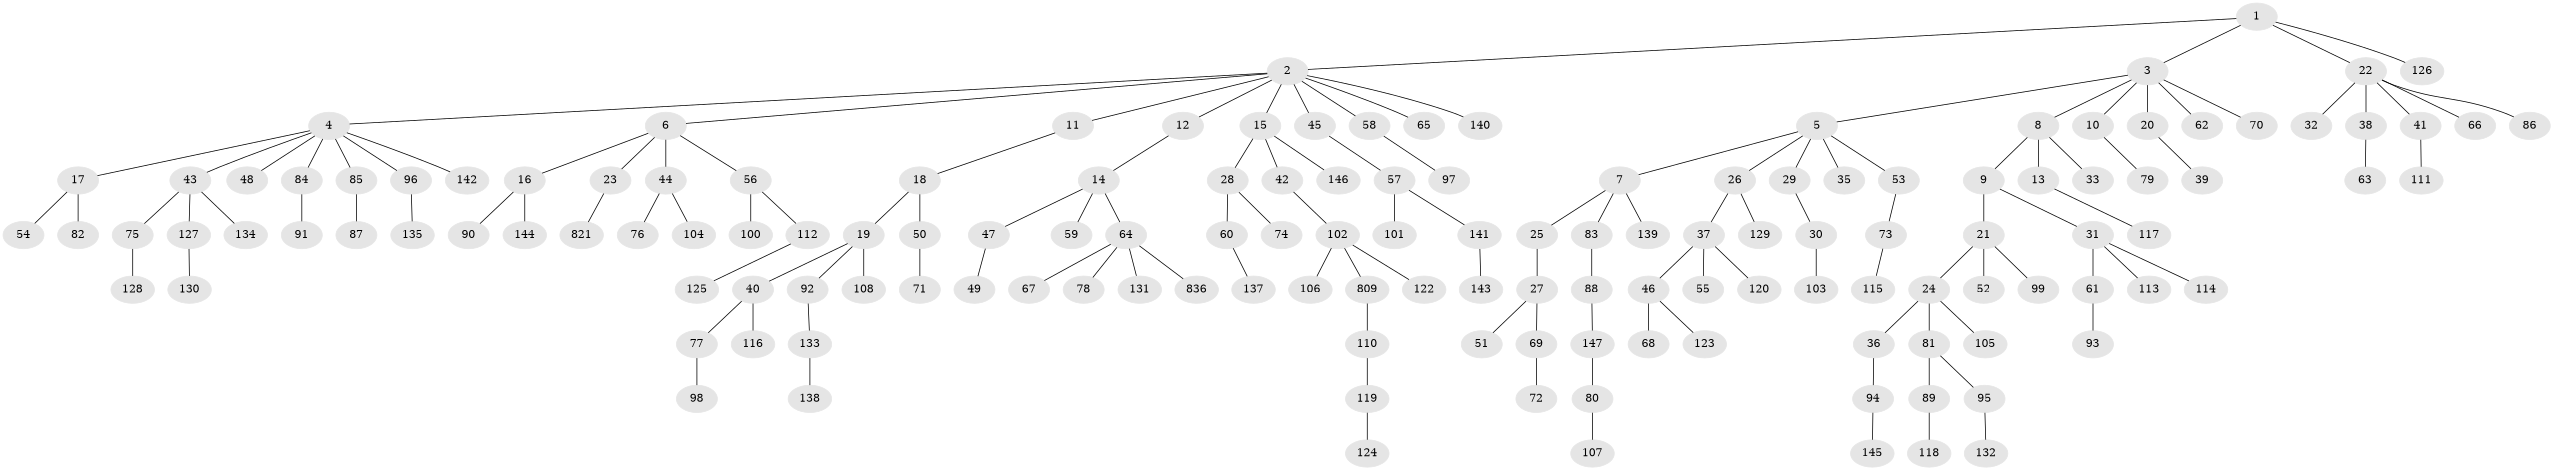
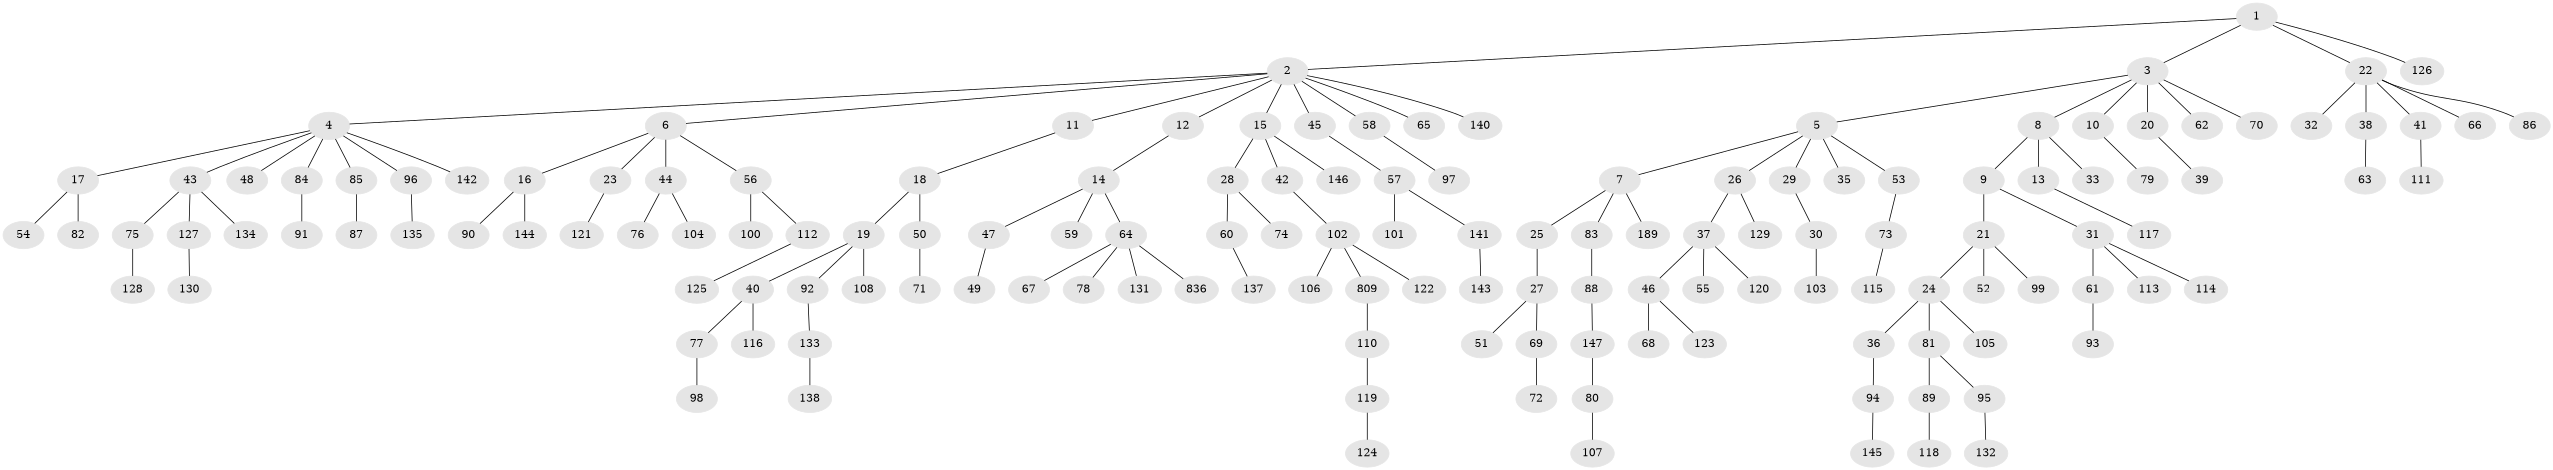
node "821": label "821" -> "121"
node "139": label "139" -> "189"
